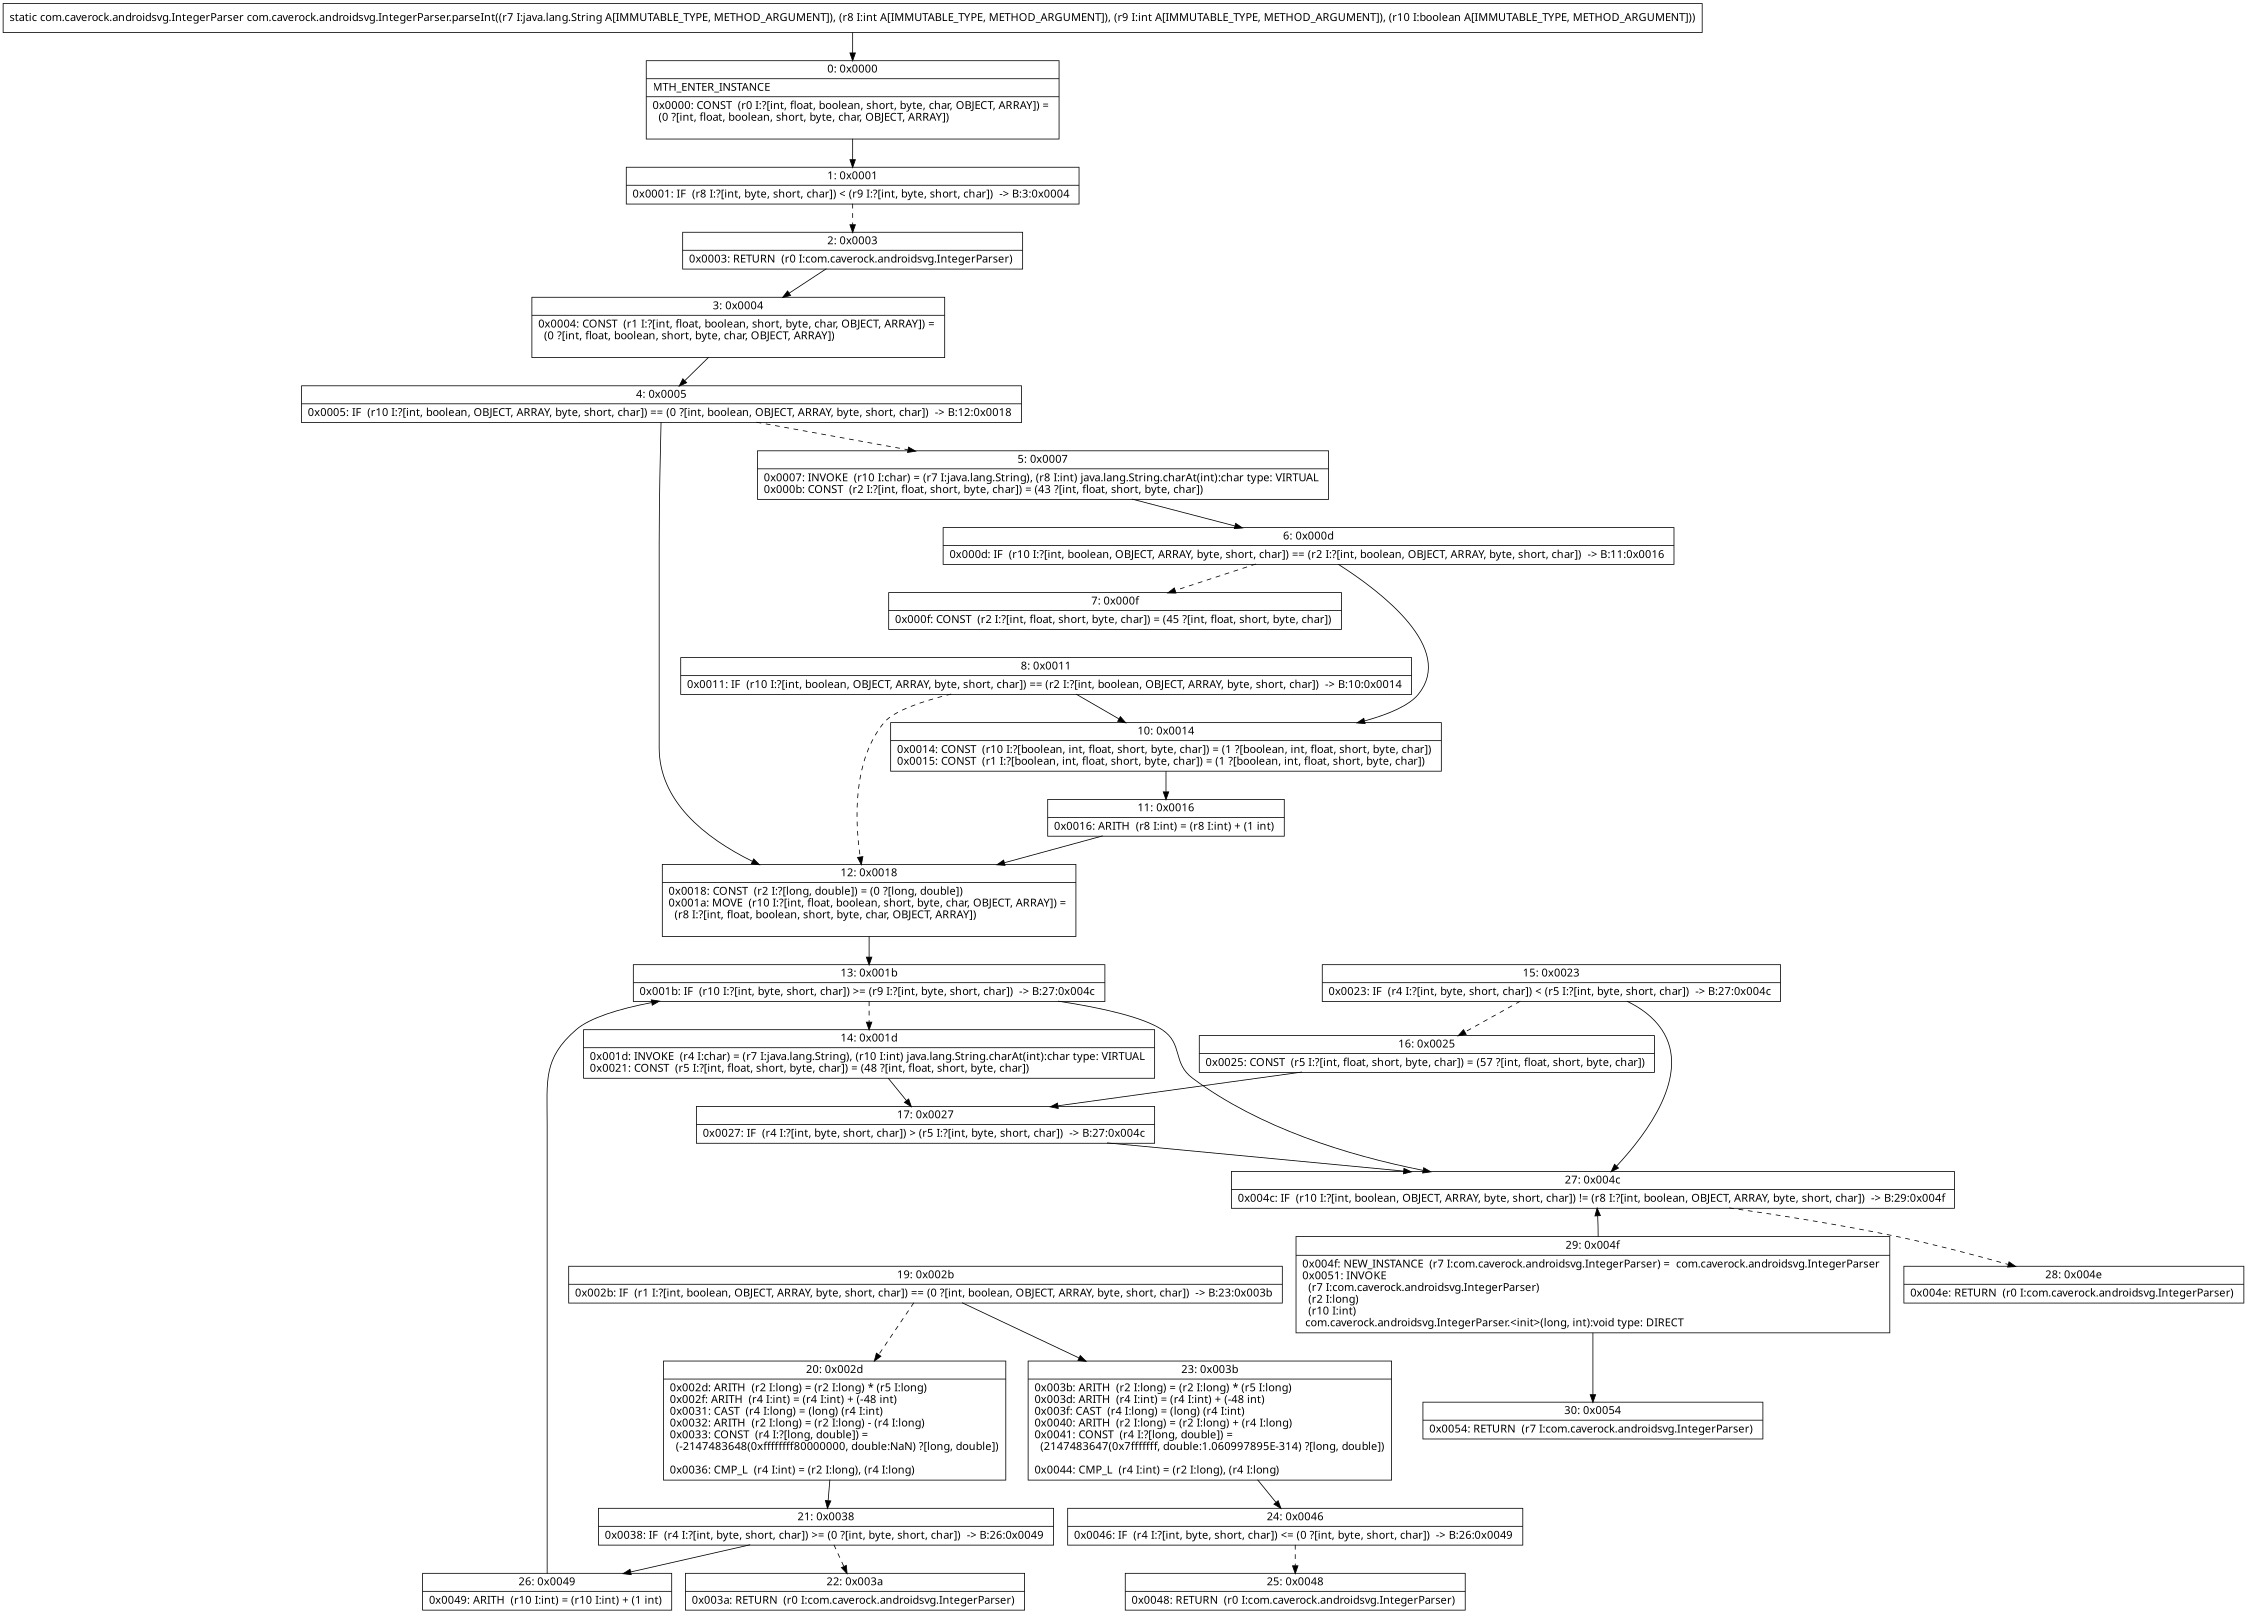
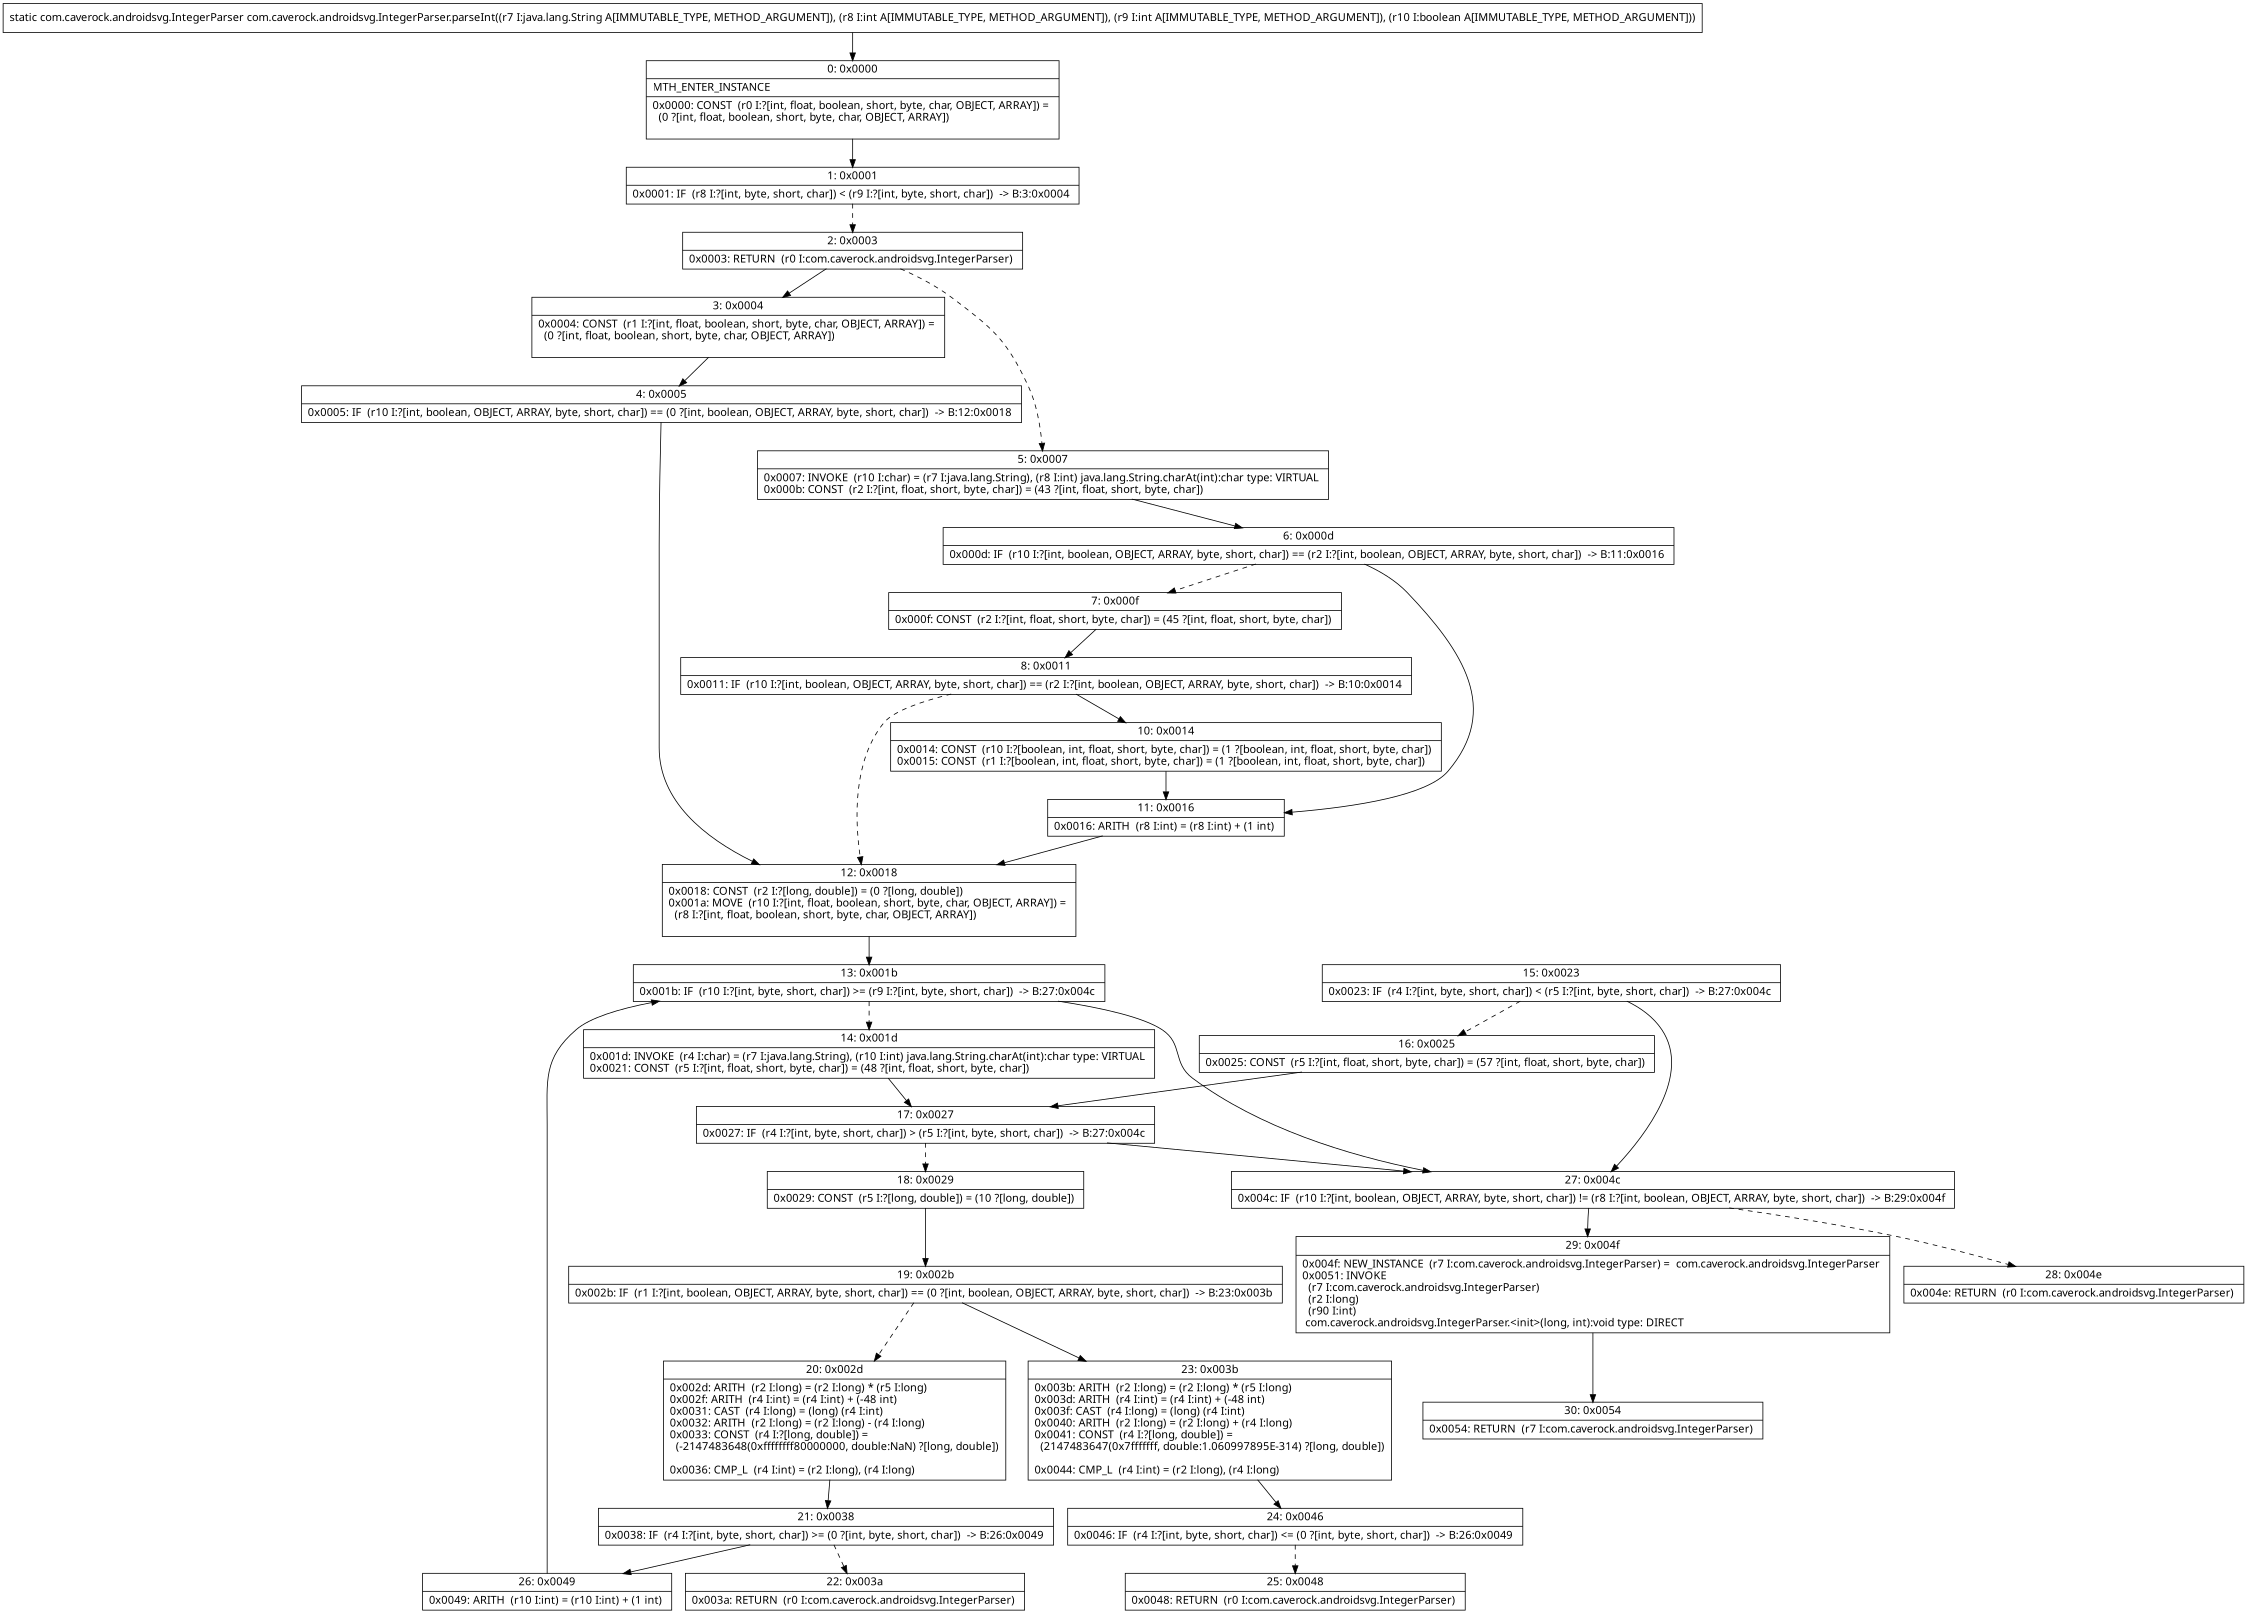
edge "4: 0x0005" -> "5: 0x0007": now "2: 0x0003" -> "5: 0x0007"
edge "7: 0x000f" -> "8: 0x0011": added
edge "6: 0x000d" -> "10: 0x0014": now "6: 0x000d" -> "11: 0x0016"
node "18: 0x0029": added
edge "29: 0x004f" -> "27: 0x004c": reversed
node "29: 0x004f": text "(r10 I:int)" -> "(r90 I:int)"
